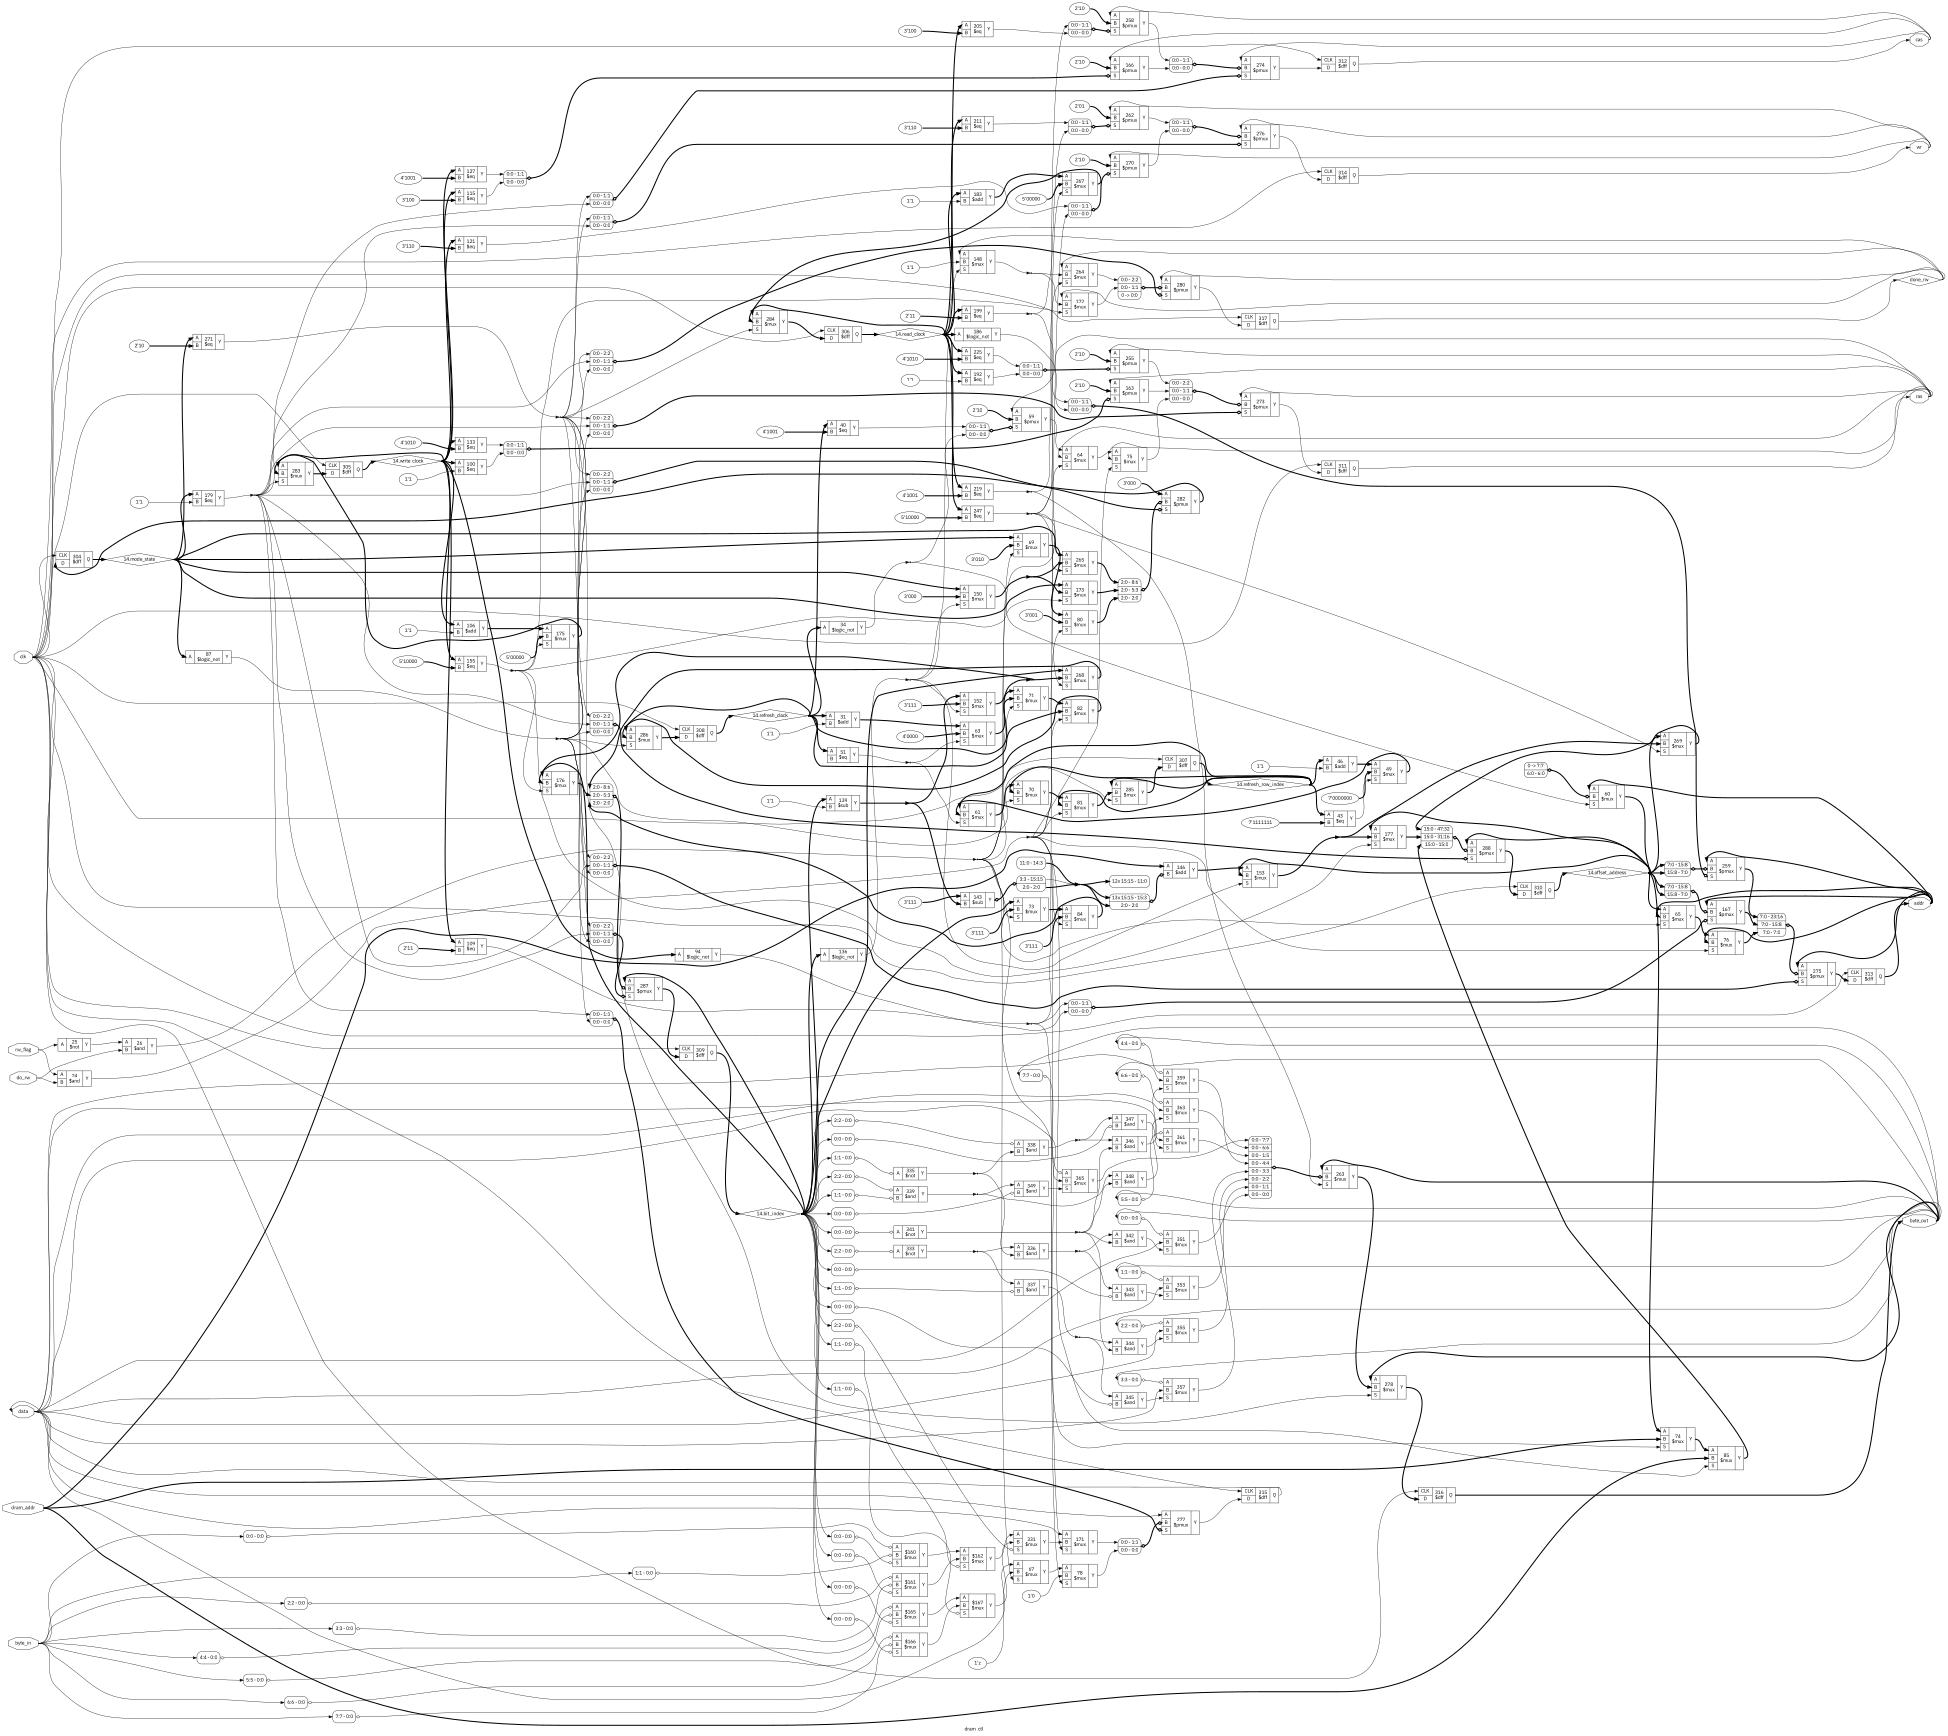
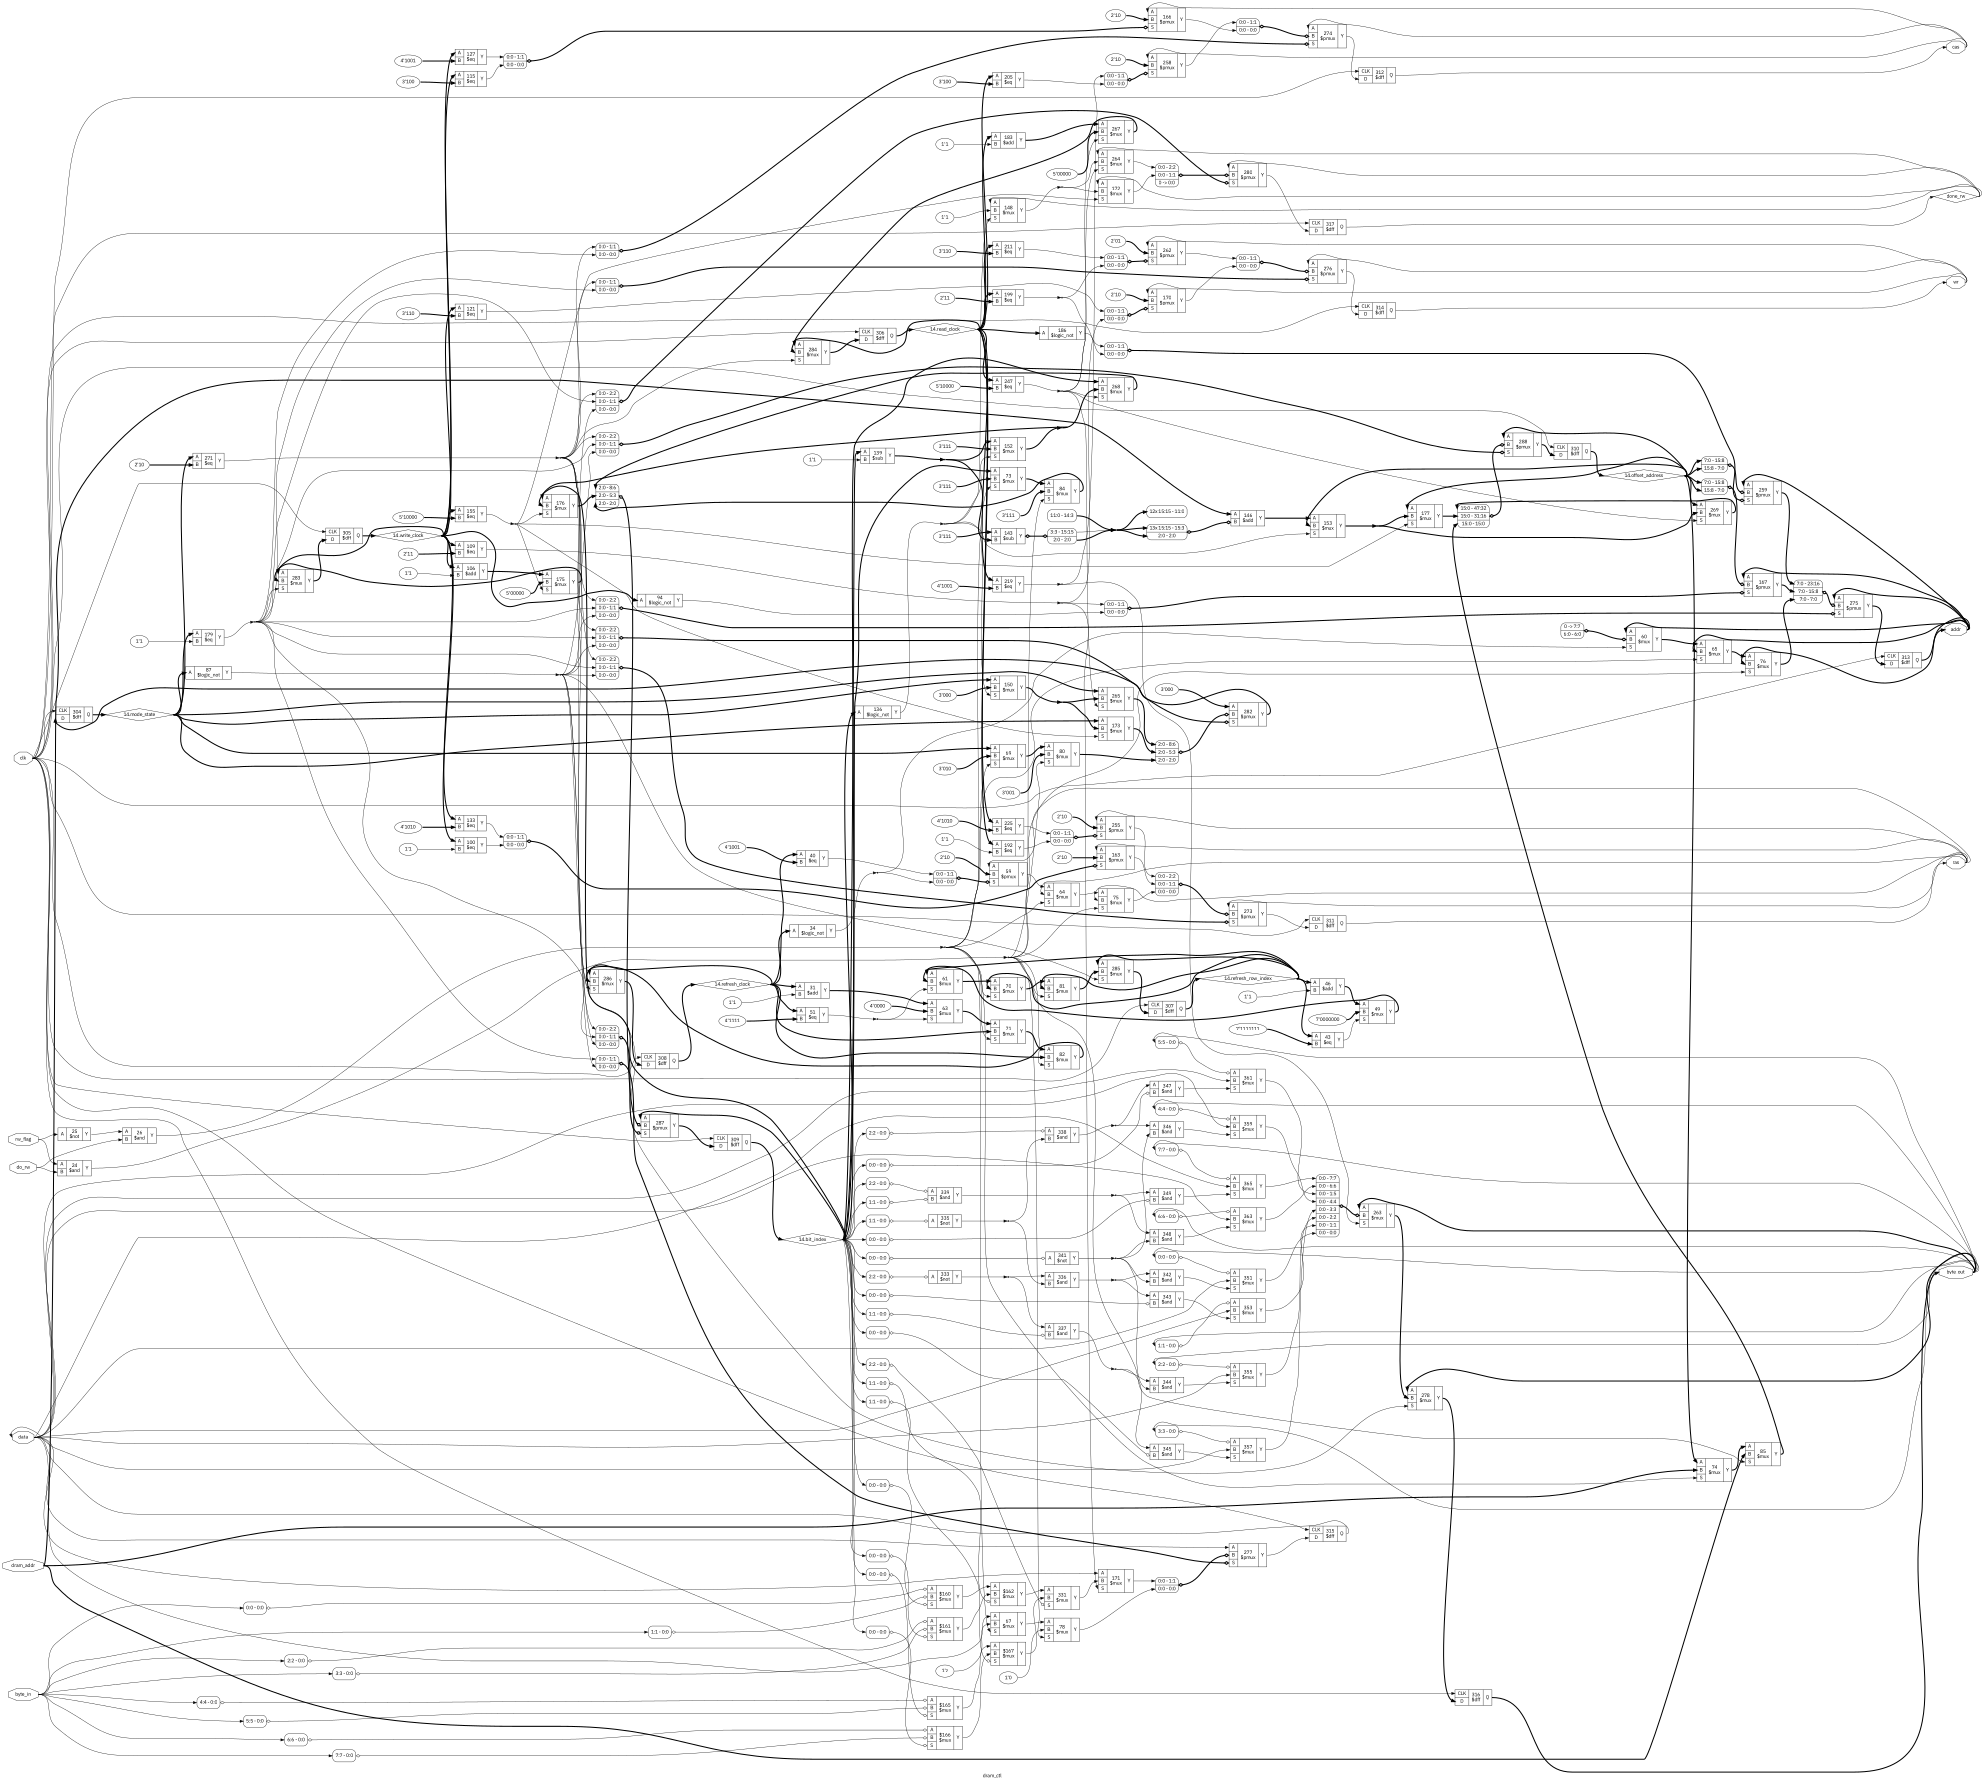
node "4'1111": added
